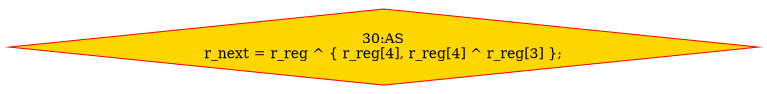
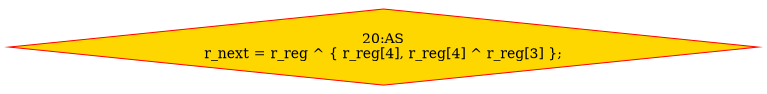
node "30:AS r_next = r_reg ^ { r_reg[4], r_reg[4] ^ r_reg[3] };": label "30:AS r_next = r_reg ^ { r_reg[4], r_reg[4] ^ r_reg[3] };" -> "20:AS r_next = r_reg ^ { r_reg[4], r_reg[4] ^ r_reg[3] };"
